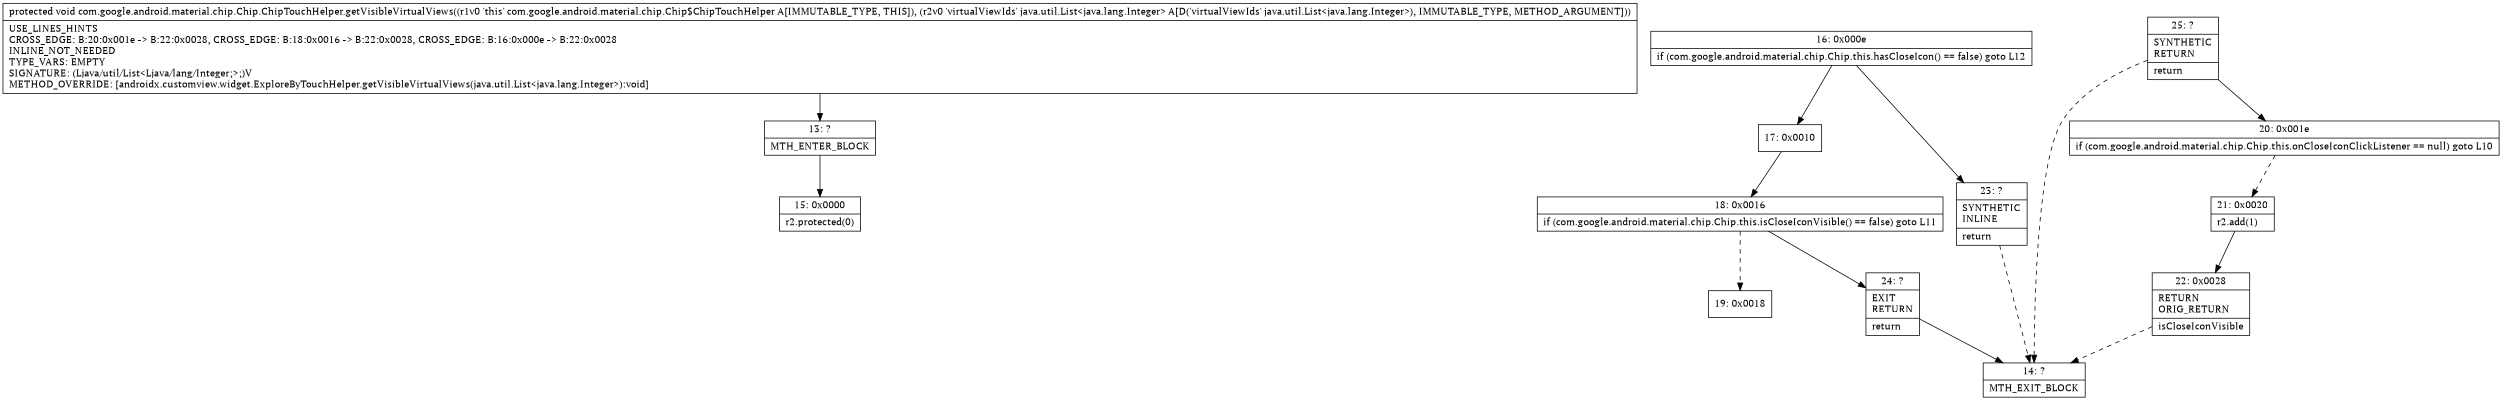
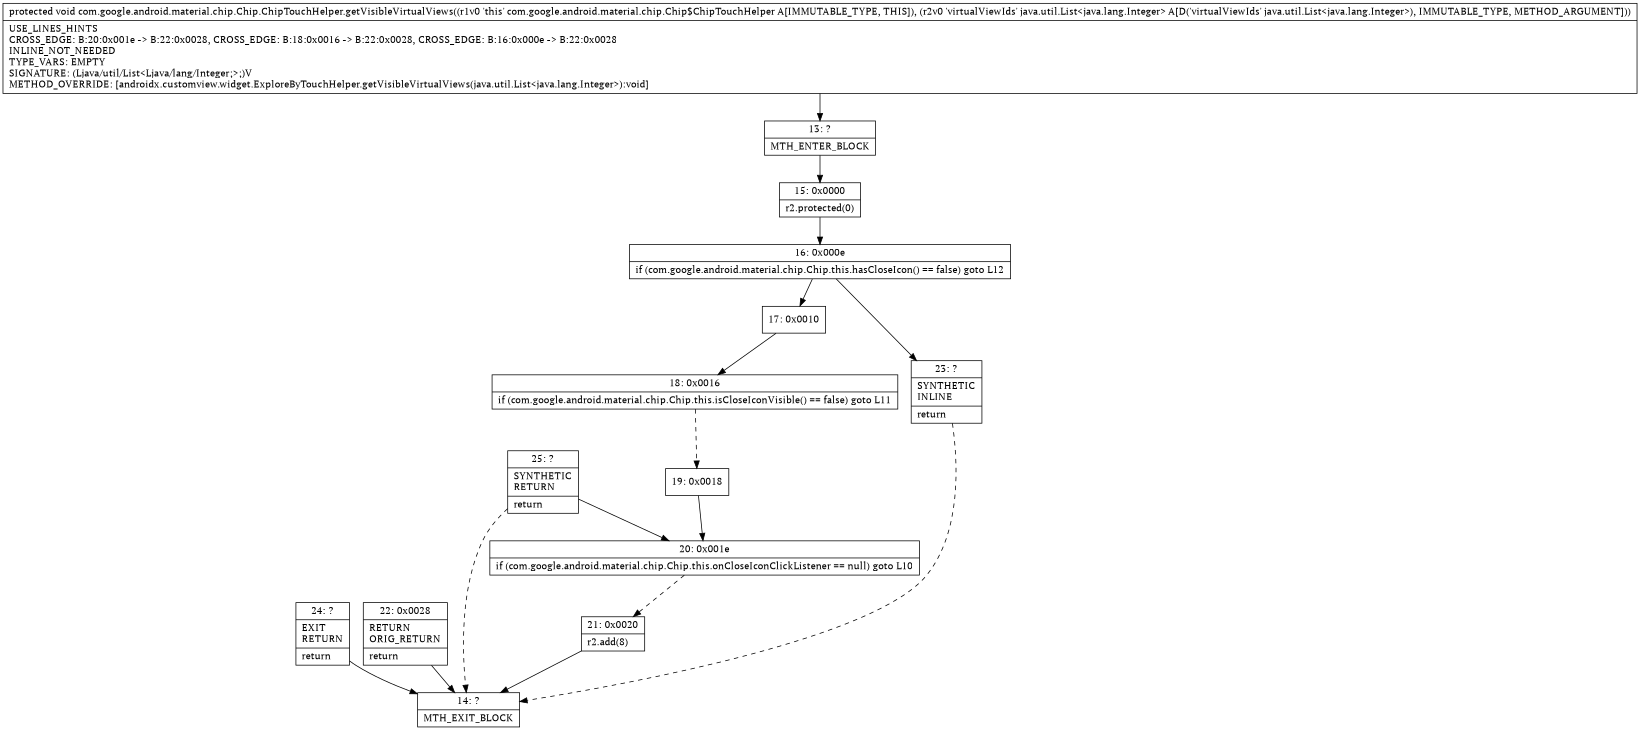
node "21: 0x0020": text "r2.add(1)" -> "r2.add(8)"
edge "15: 0x0000" -> "16: 0x000e": added
edge "21: 0x0020" -> "22: 0x0028": now "21: 0x0020" -> "14: ?"
edge "18: 0x0016" -> "24: ?": removed
node "22: 0x0028": text "isCloseIconVisible" -> "return"
edge "22: 0x0028" -> "14: ?": style dashed -> solid
edge "19: 0x0018" -> "20: 0x001e": added
